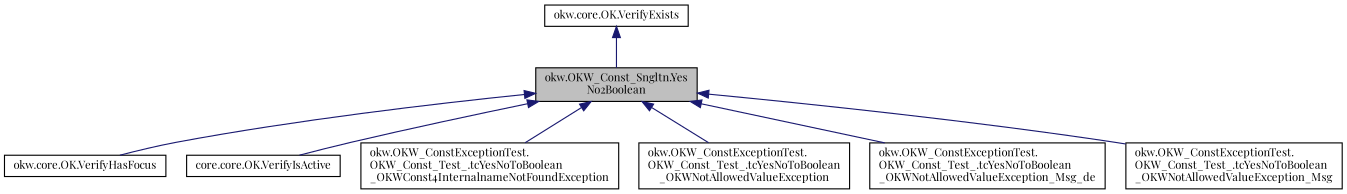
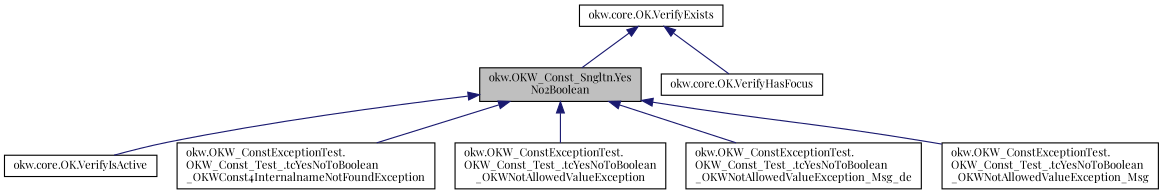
edge "okw.core.OK.VerifyHasFocus" -> "okw.OKW_Const_Sngltn.Yes No2Boolean": now "okw.core.OK.VerifyHasFocus" -> "okw.core.OK.VerifyExists"
node "core.core.OK.VerifyIsActive": label "core.core.OK.VerifyIsActive" -> "okw.core.OK.VerifyIsActive"
